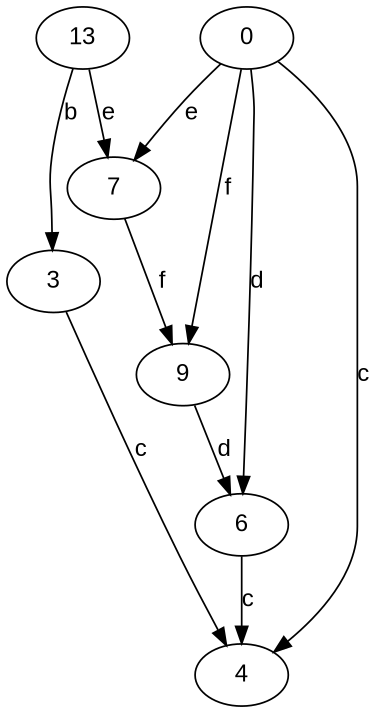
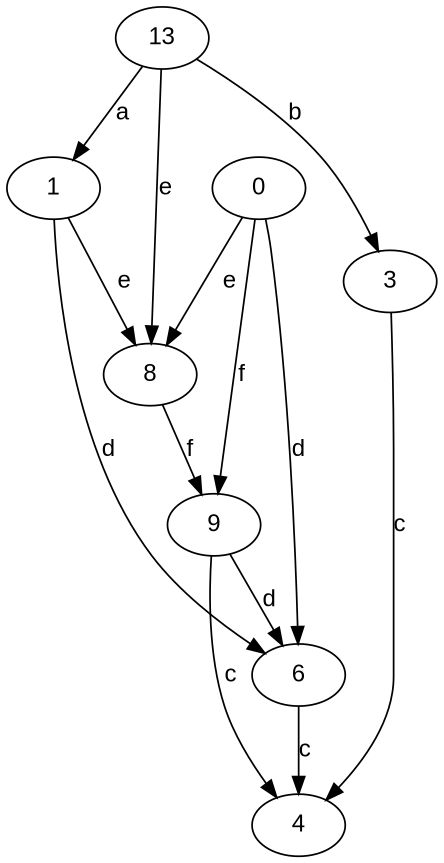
node "1": added
node "7": label "7" -> "8"
edge "0" -> "4": now "9" -> "4"
